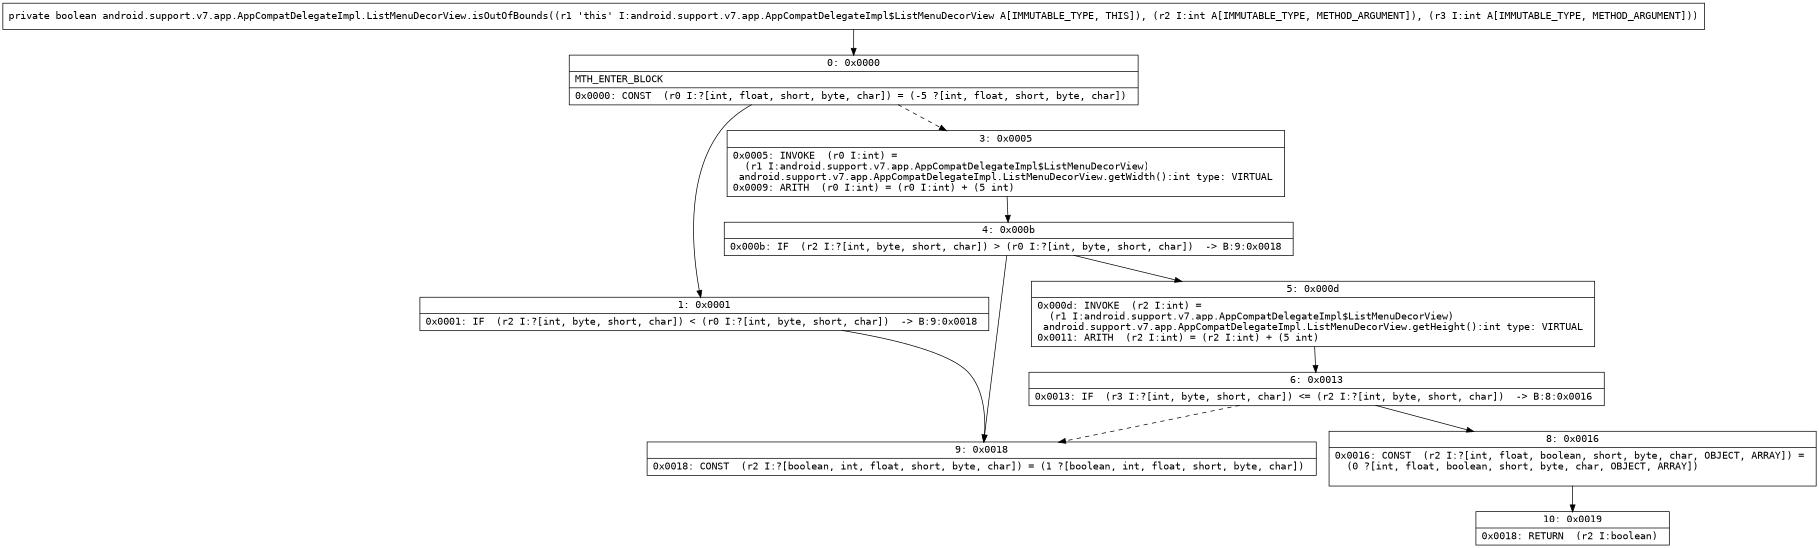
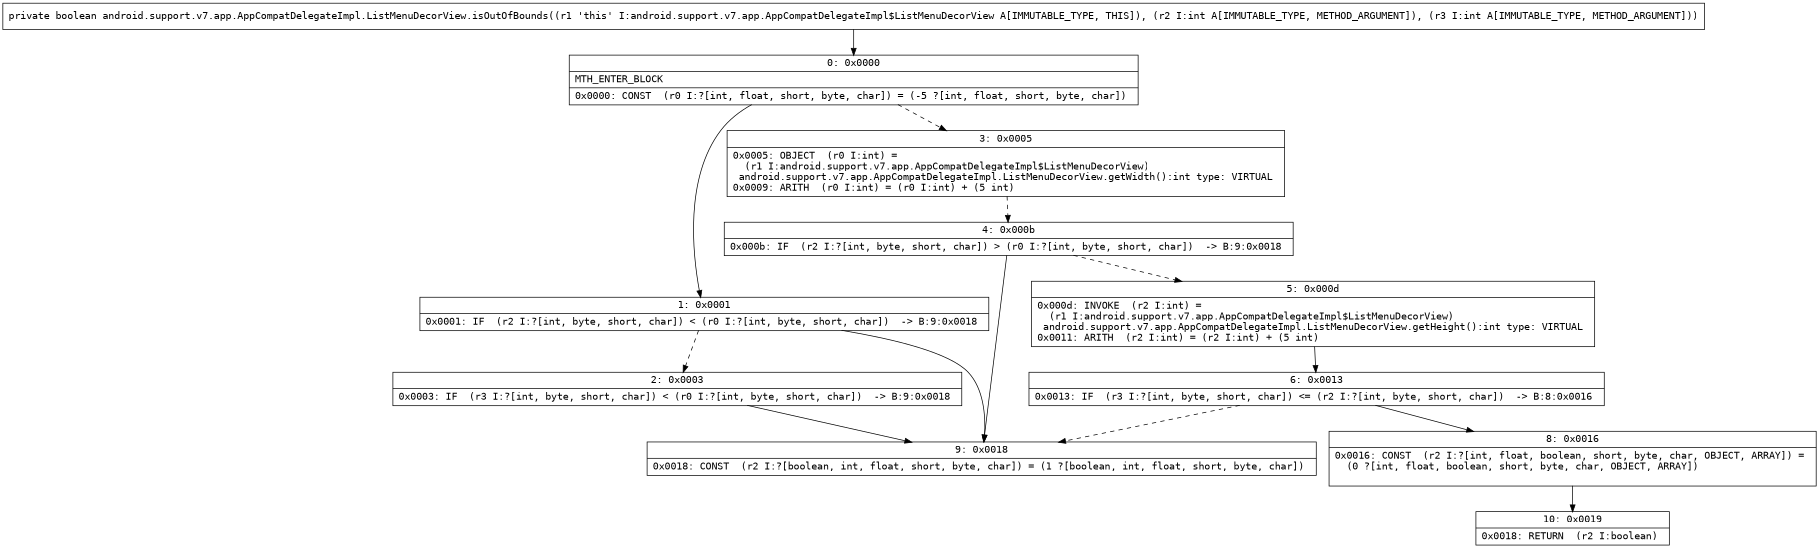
node "3: 0x0005": text "0x0005: INVOKE  (r0 I:int) =" -> "0x0005: OBJECT  (r0 I:int) ="
edge "3: 0x0005" -> "4: 0x000b": style solid -> dashed
edge "4: 0x000b" -> "5: 0x000d": style solid -> dashed
node "2: 0x0003": added
